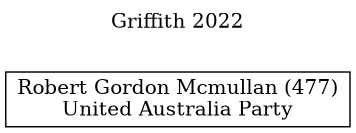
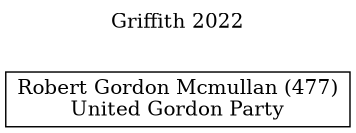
node "Robert Gordon Mcmullan (477) United Australia Party": label "Robert Gordon Mcmullan (477) United Australia Party" -> "Robert Gordon Mcmullan (477) United Gordon Party"
